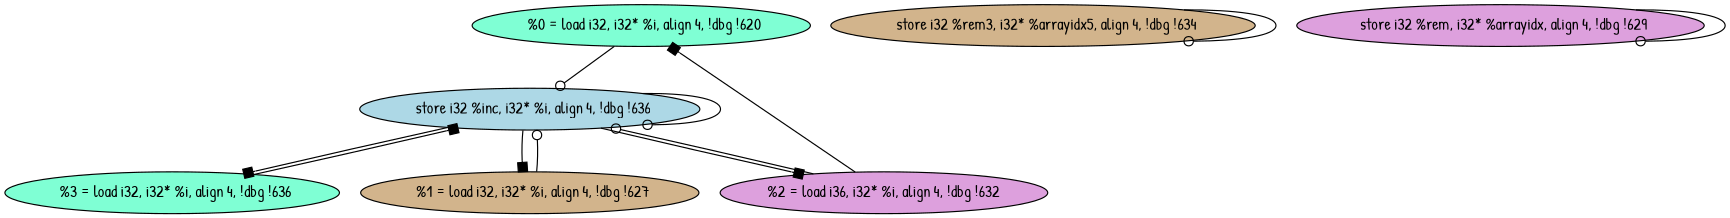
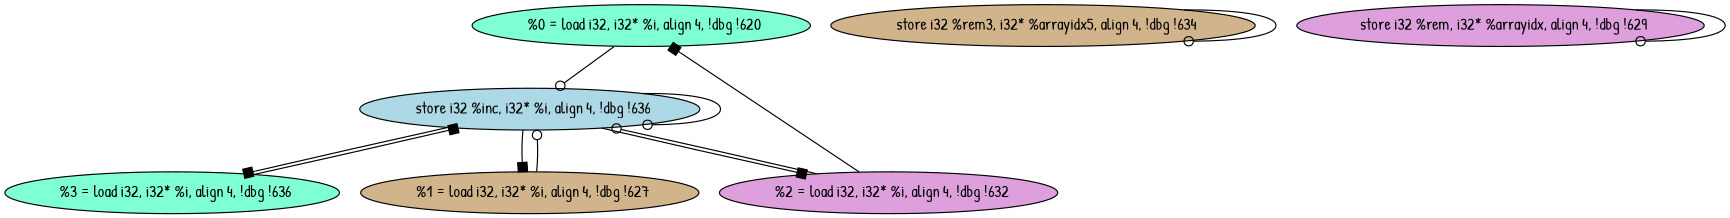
node "%2 = load i36, i32* %i, align 4, !dbg !632": label "%2 = load i36, i32* %i, align 4, !dbg !632" -> "%2 = load i32, i32* %i, align 4, !dbg !632"
